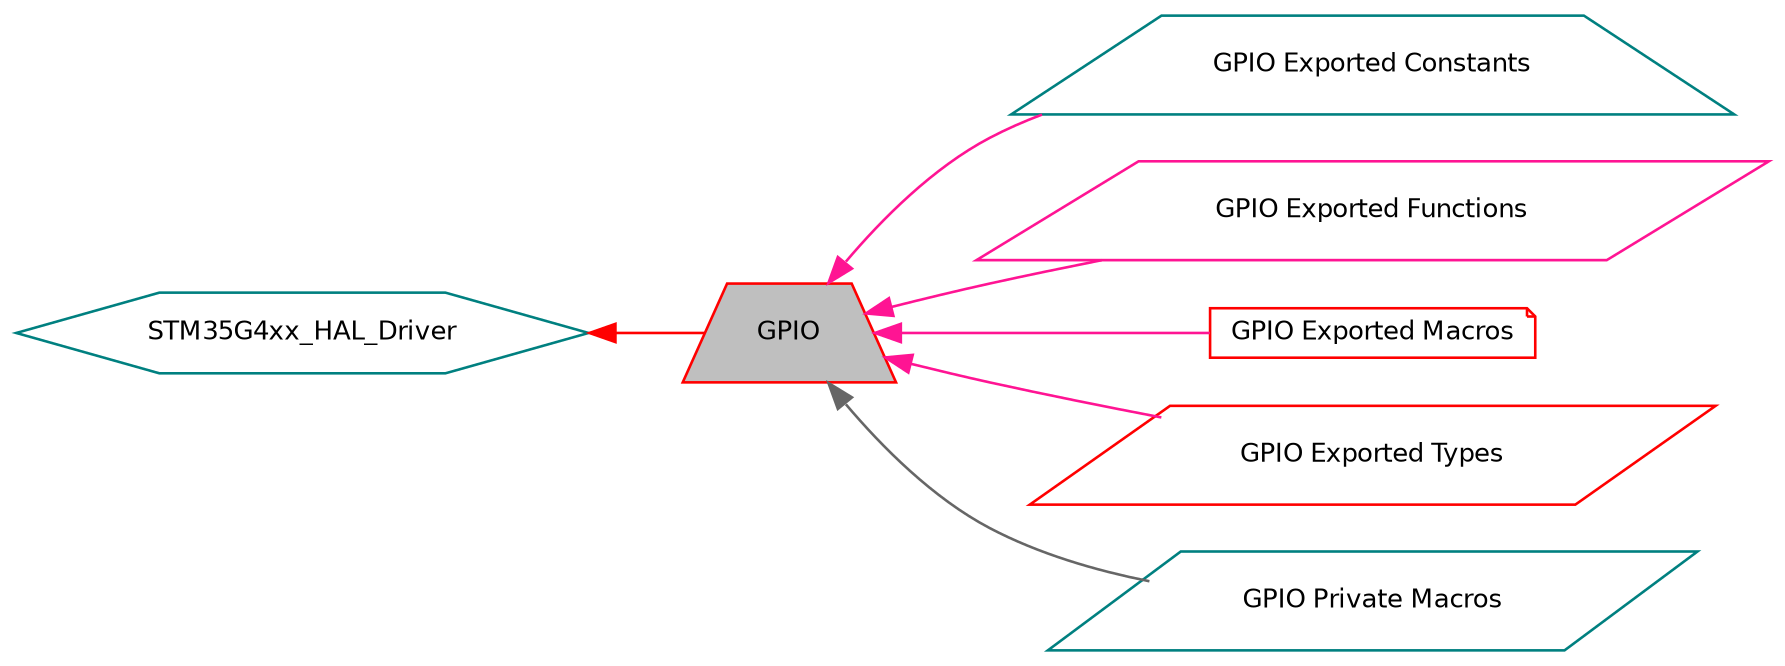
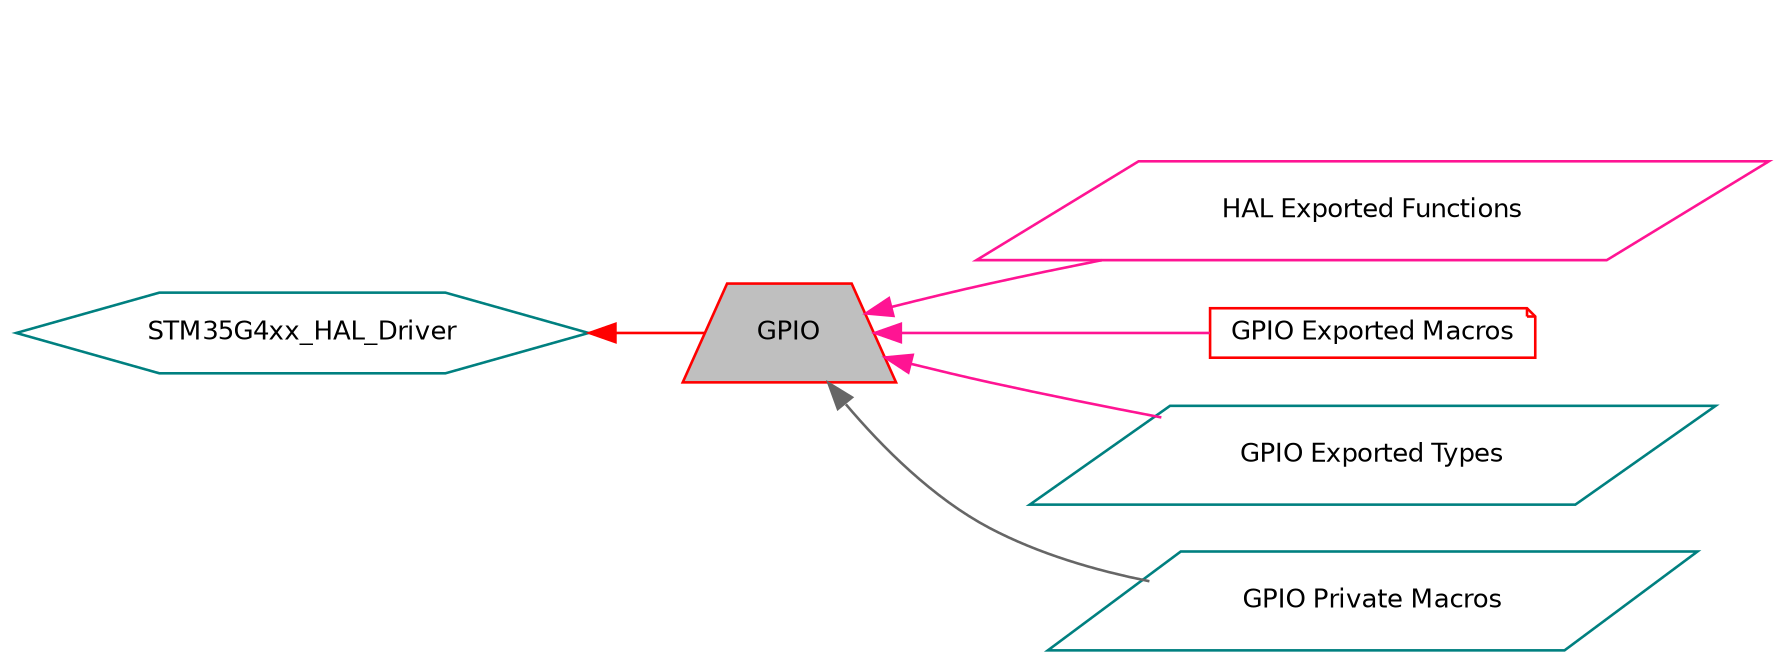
node "GPIO Exported Constants": removed
node "GPIO Exported Functions": label "GPIO Exported Functions" -> "HAL Exported Functions"
node "GPIO Exported Types": color red -> teal
